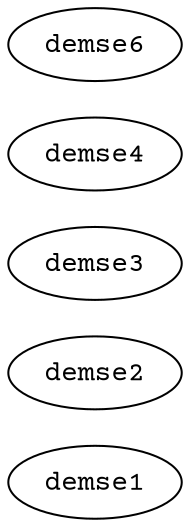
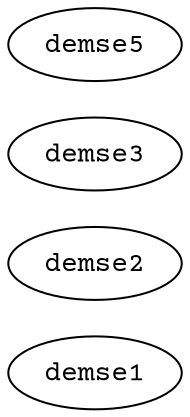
node "demse6": label "demse6" -> "demse5"
node "demse4": removed
